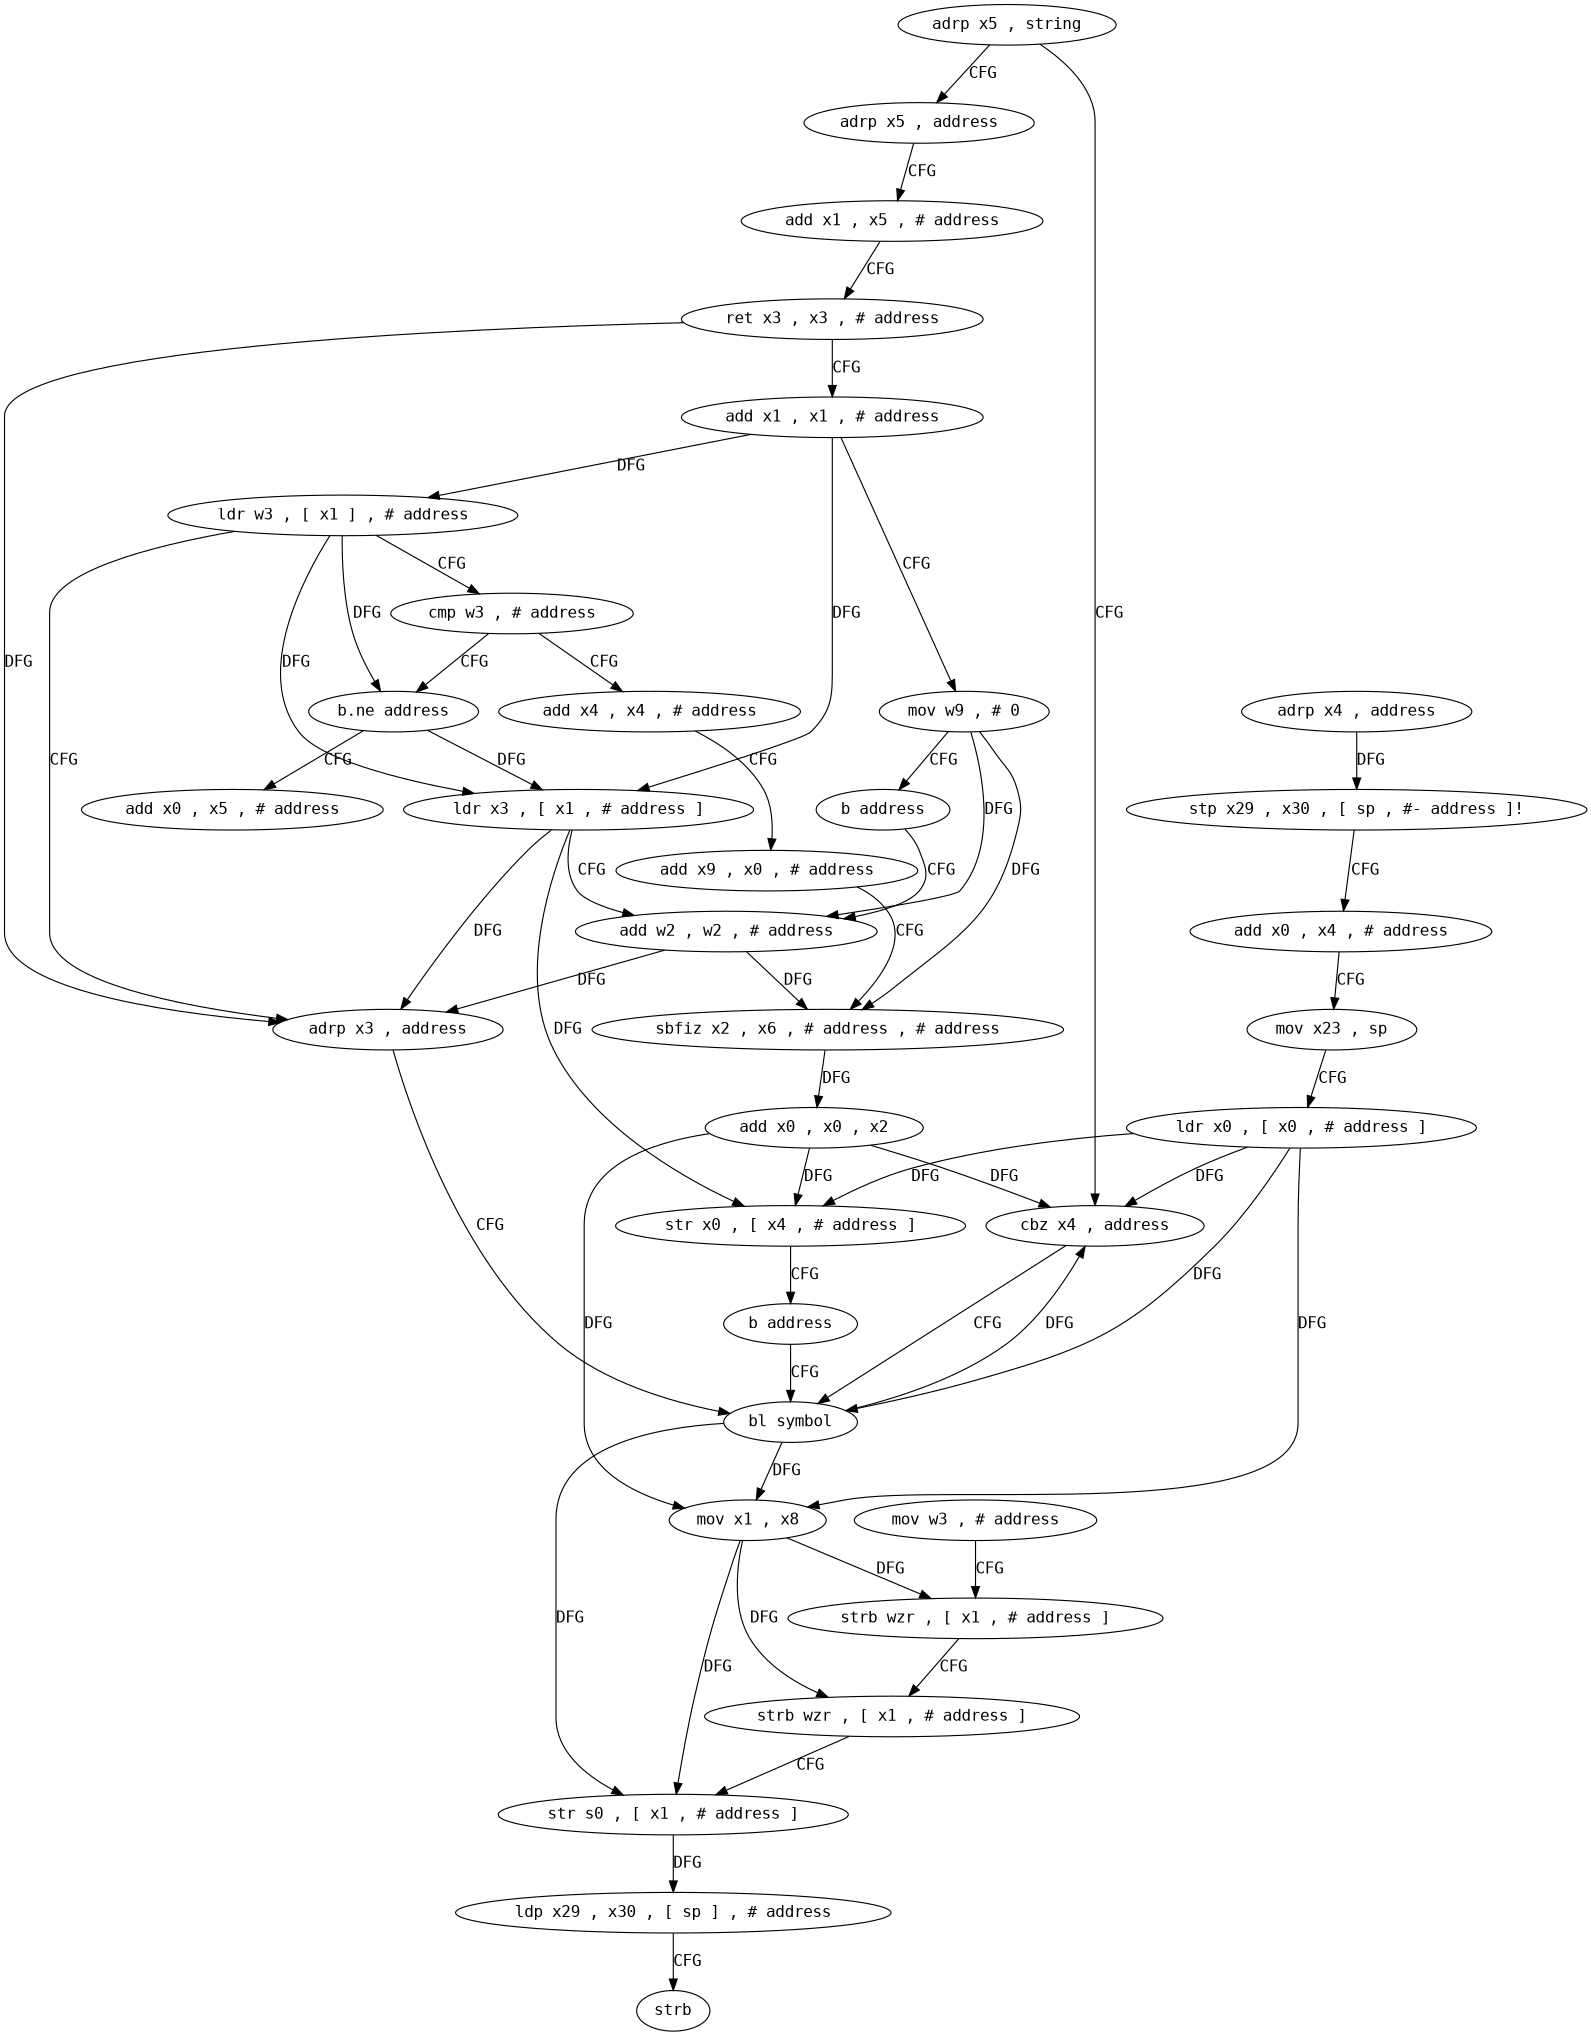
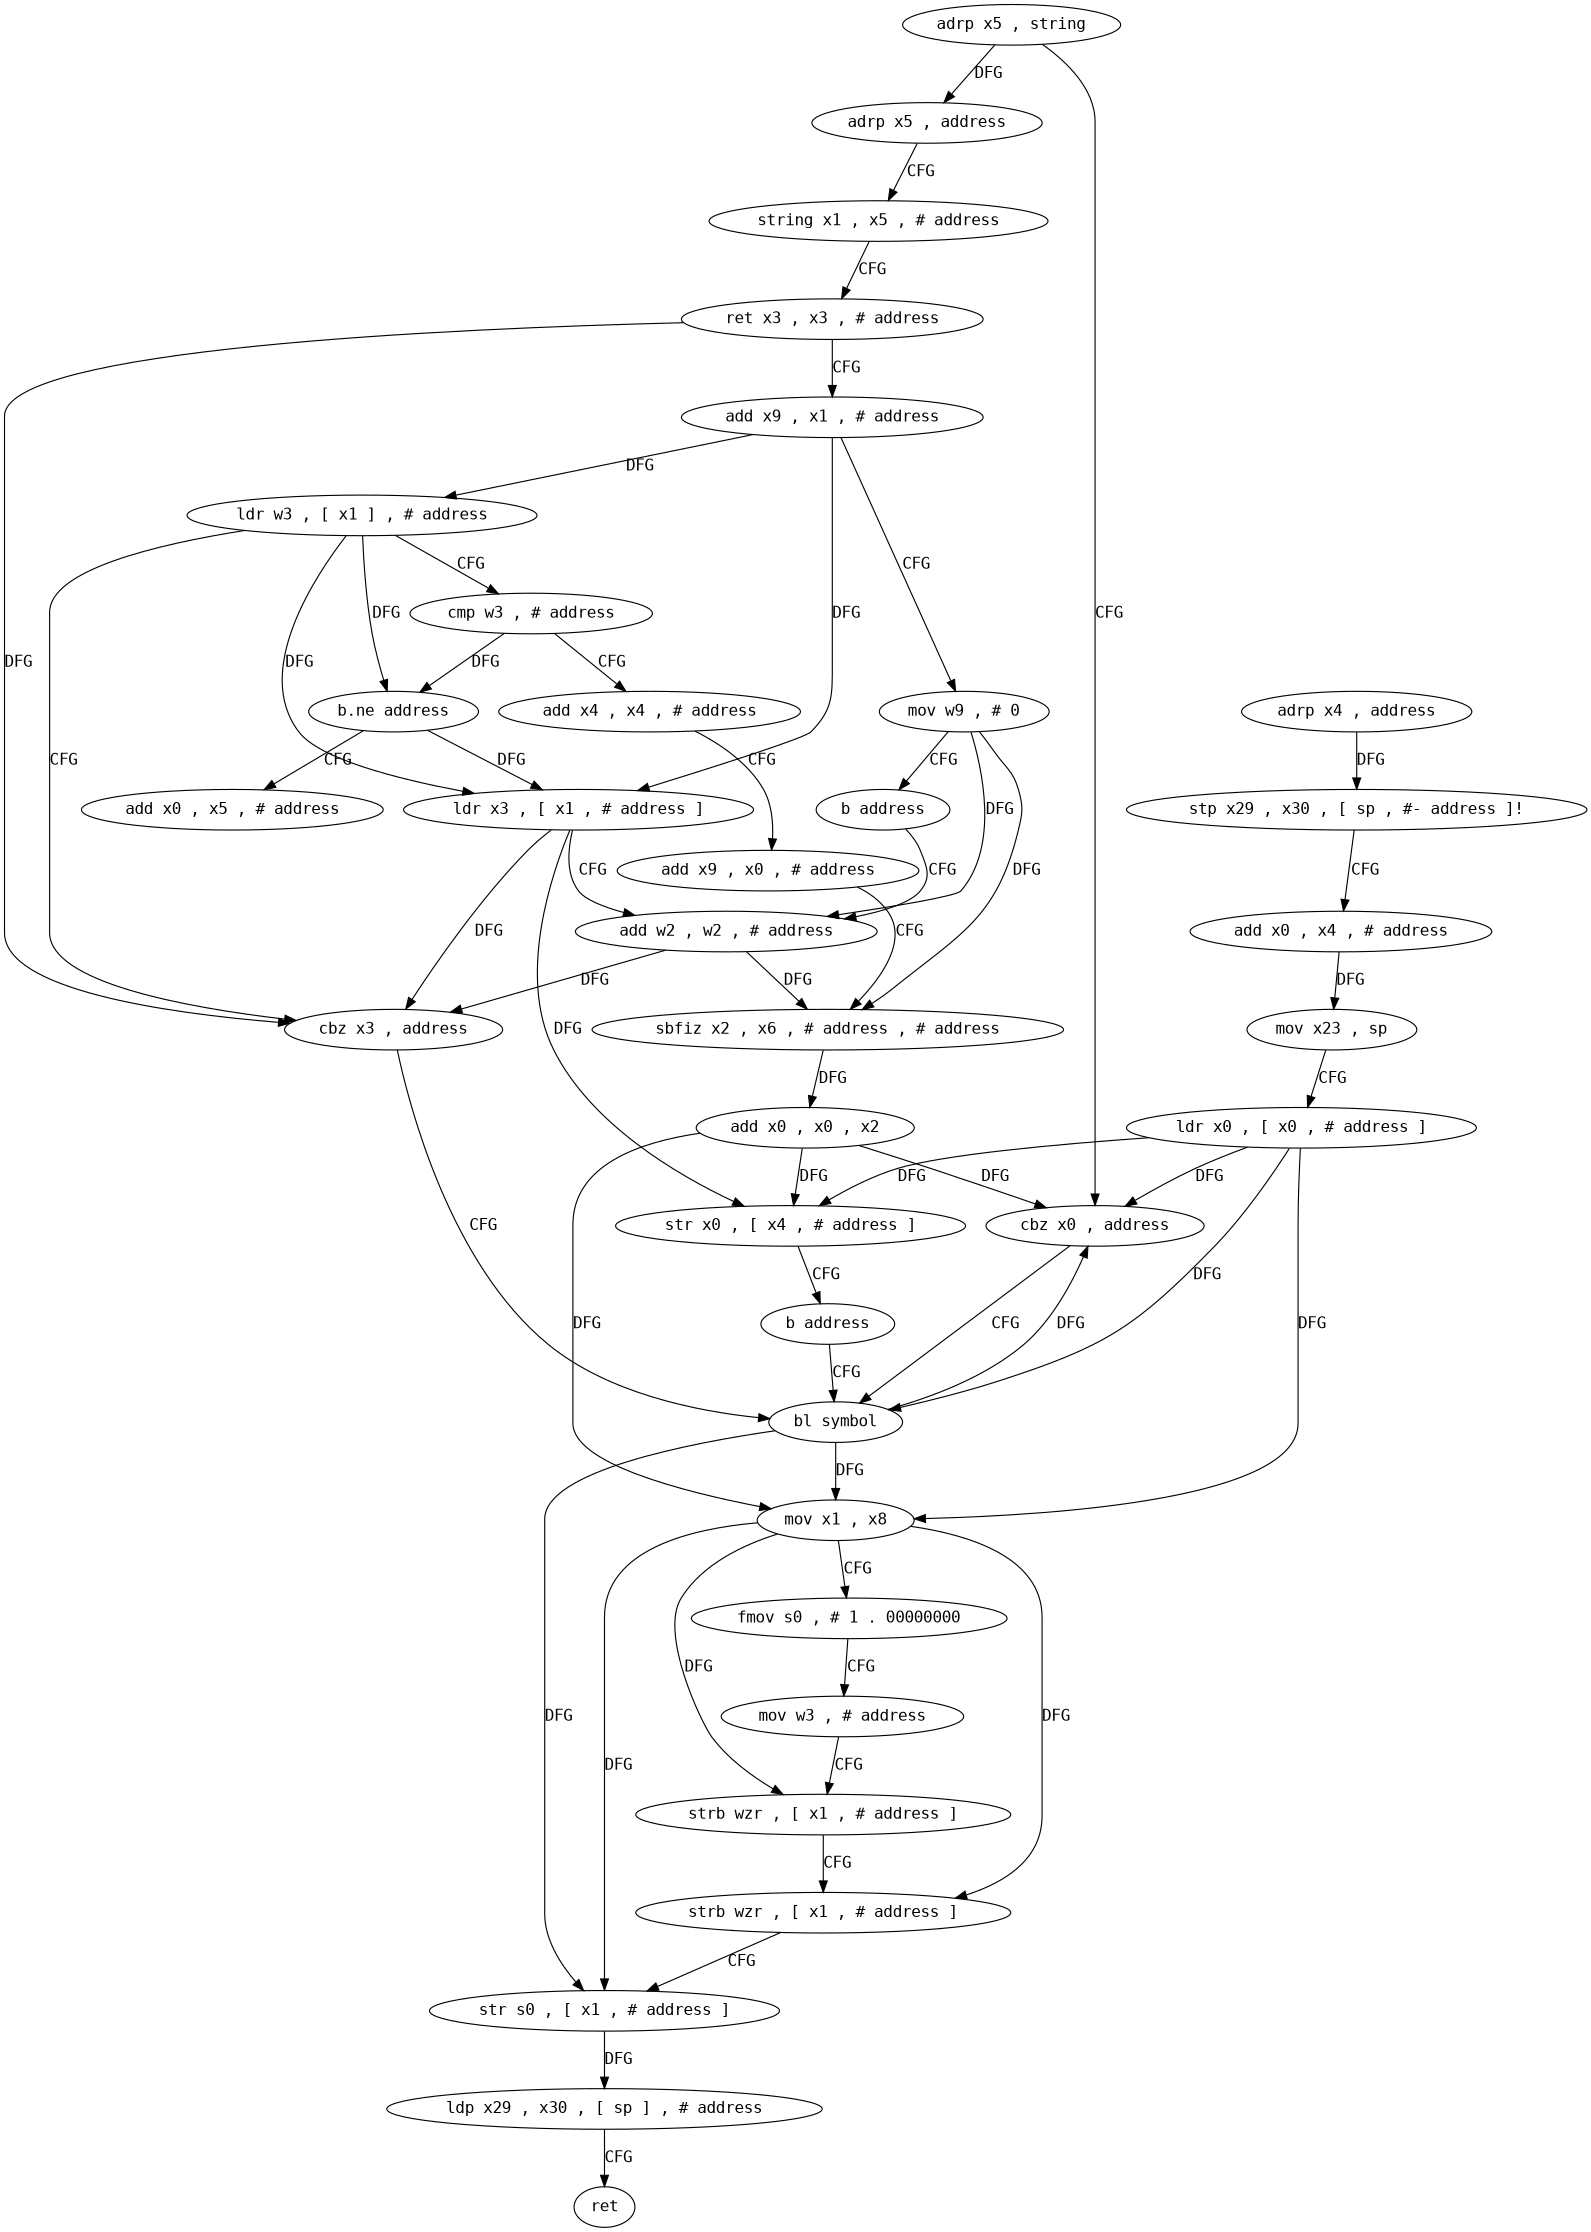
edge "adrp x5 , string" -> "adrp x5 , address": label "CFG" -> "DFG"
node "add x1 , x5 , # address": label "add x1 , x5 , # address" -> "string x1 , x5 , # address"
node "add x1 , x1 , # address": label "add x1 , x1 , # address" -> "add x9 , x1 , # address"
edge "cmp w3 , # address" -> "b.ne address": label "CFG" -> "DFG"
edge "add x0 , x4 , # address" -> "mov x23 , sp": label "CFG" -> "DFG"
node "adrp x3 , address": label "adrp x3 , address" -> "cbz x3 , address"
node "cbz x4 , address": label "cbz x4 , address" -> "cbz x0 , address"
node "fmov s0 , # 1 . 00000000": added
node "strb": label "strb" -> "ret"
